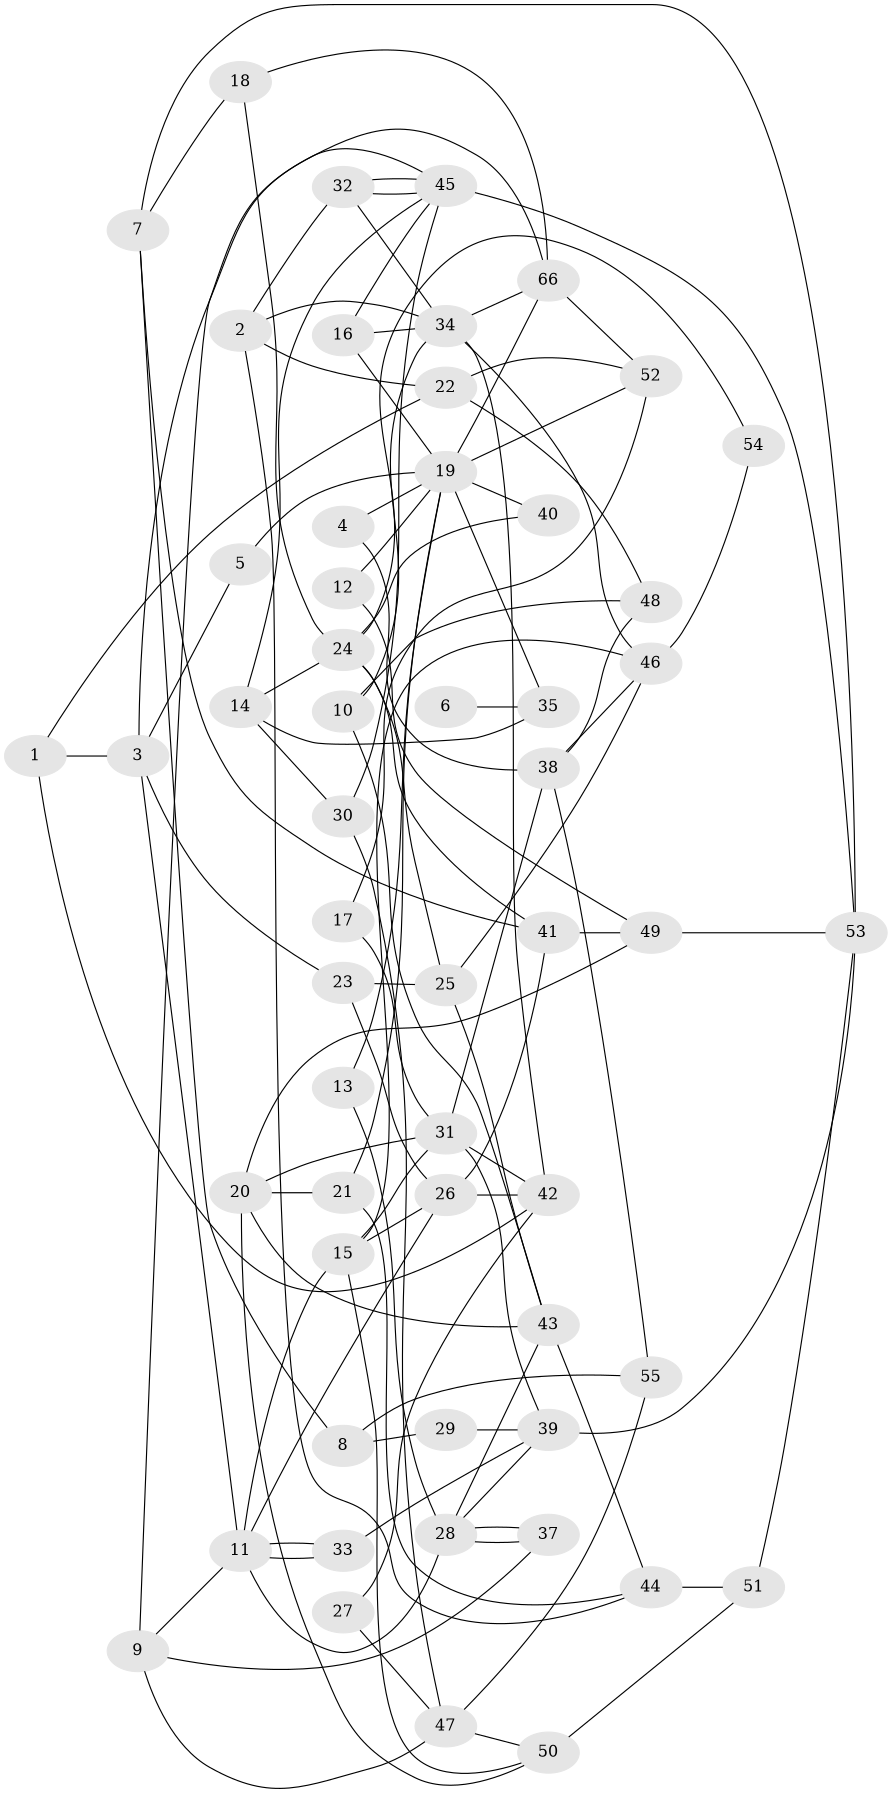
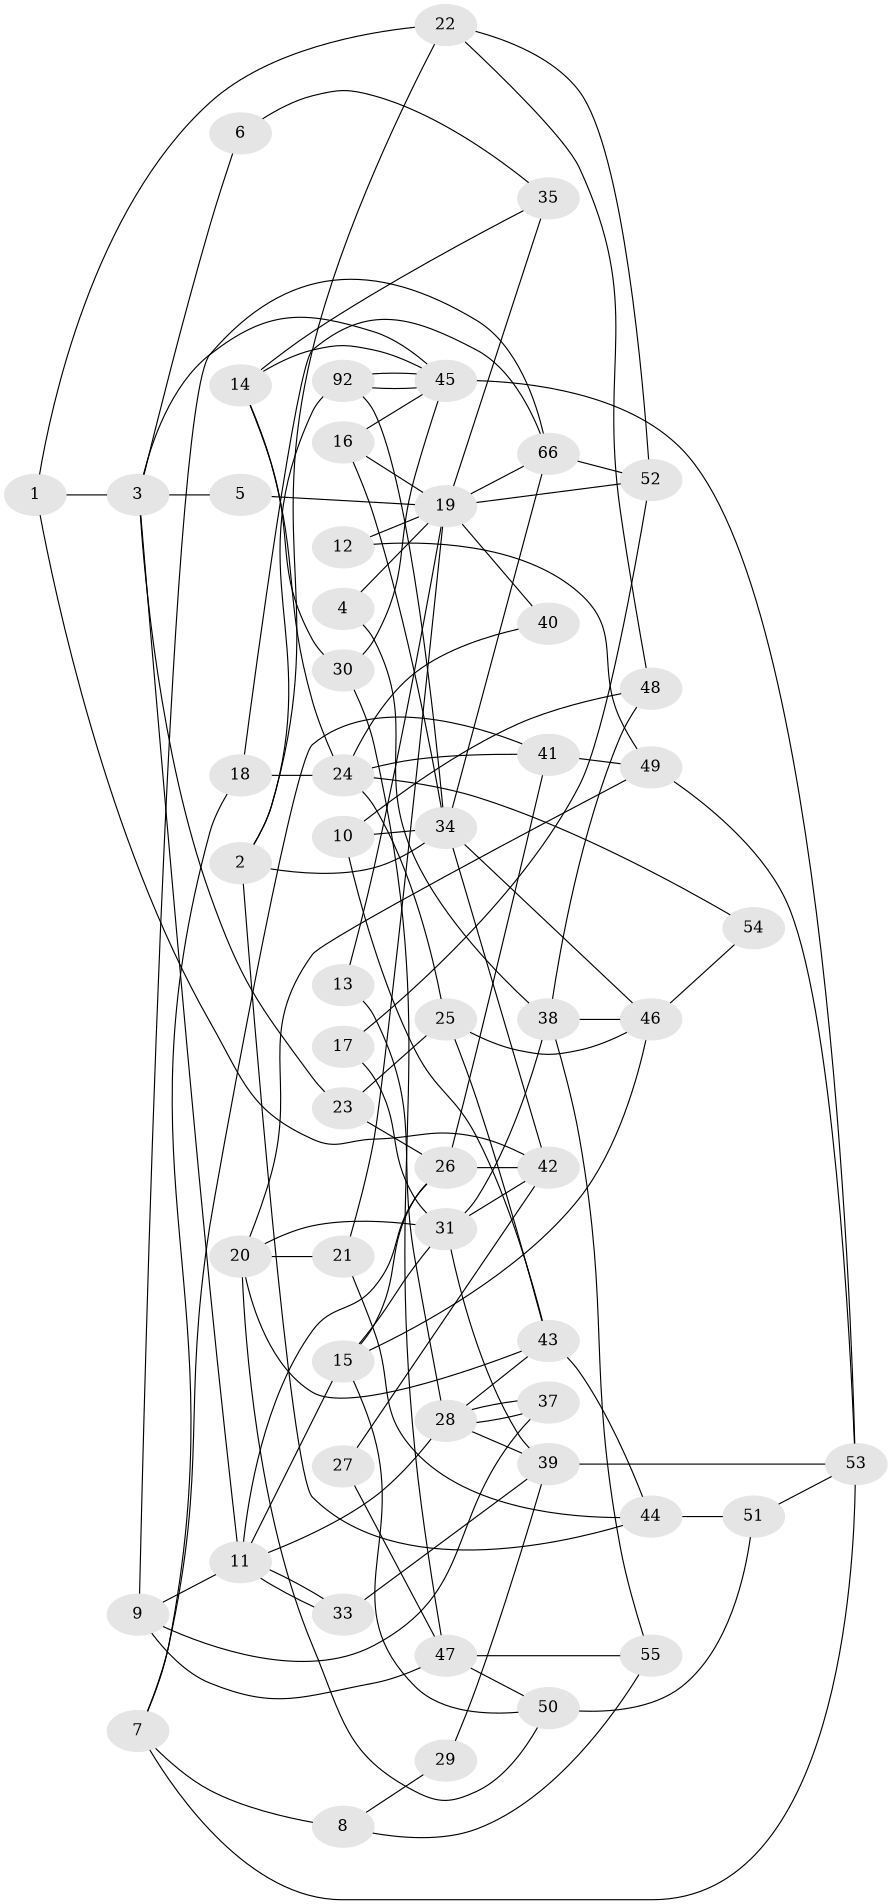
node "32": label "32" -> "92"
edge "6" -- "3": added
